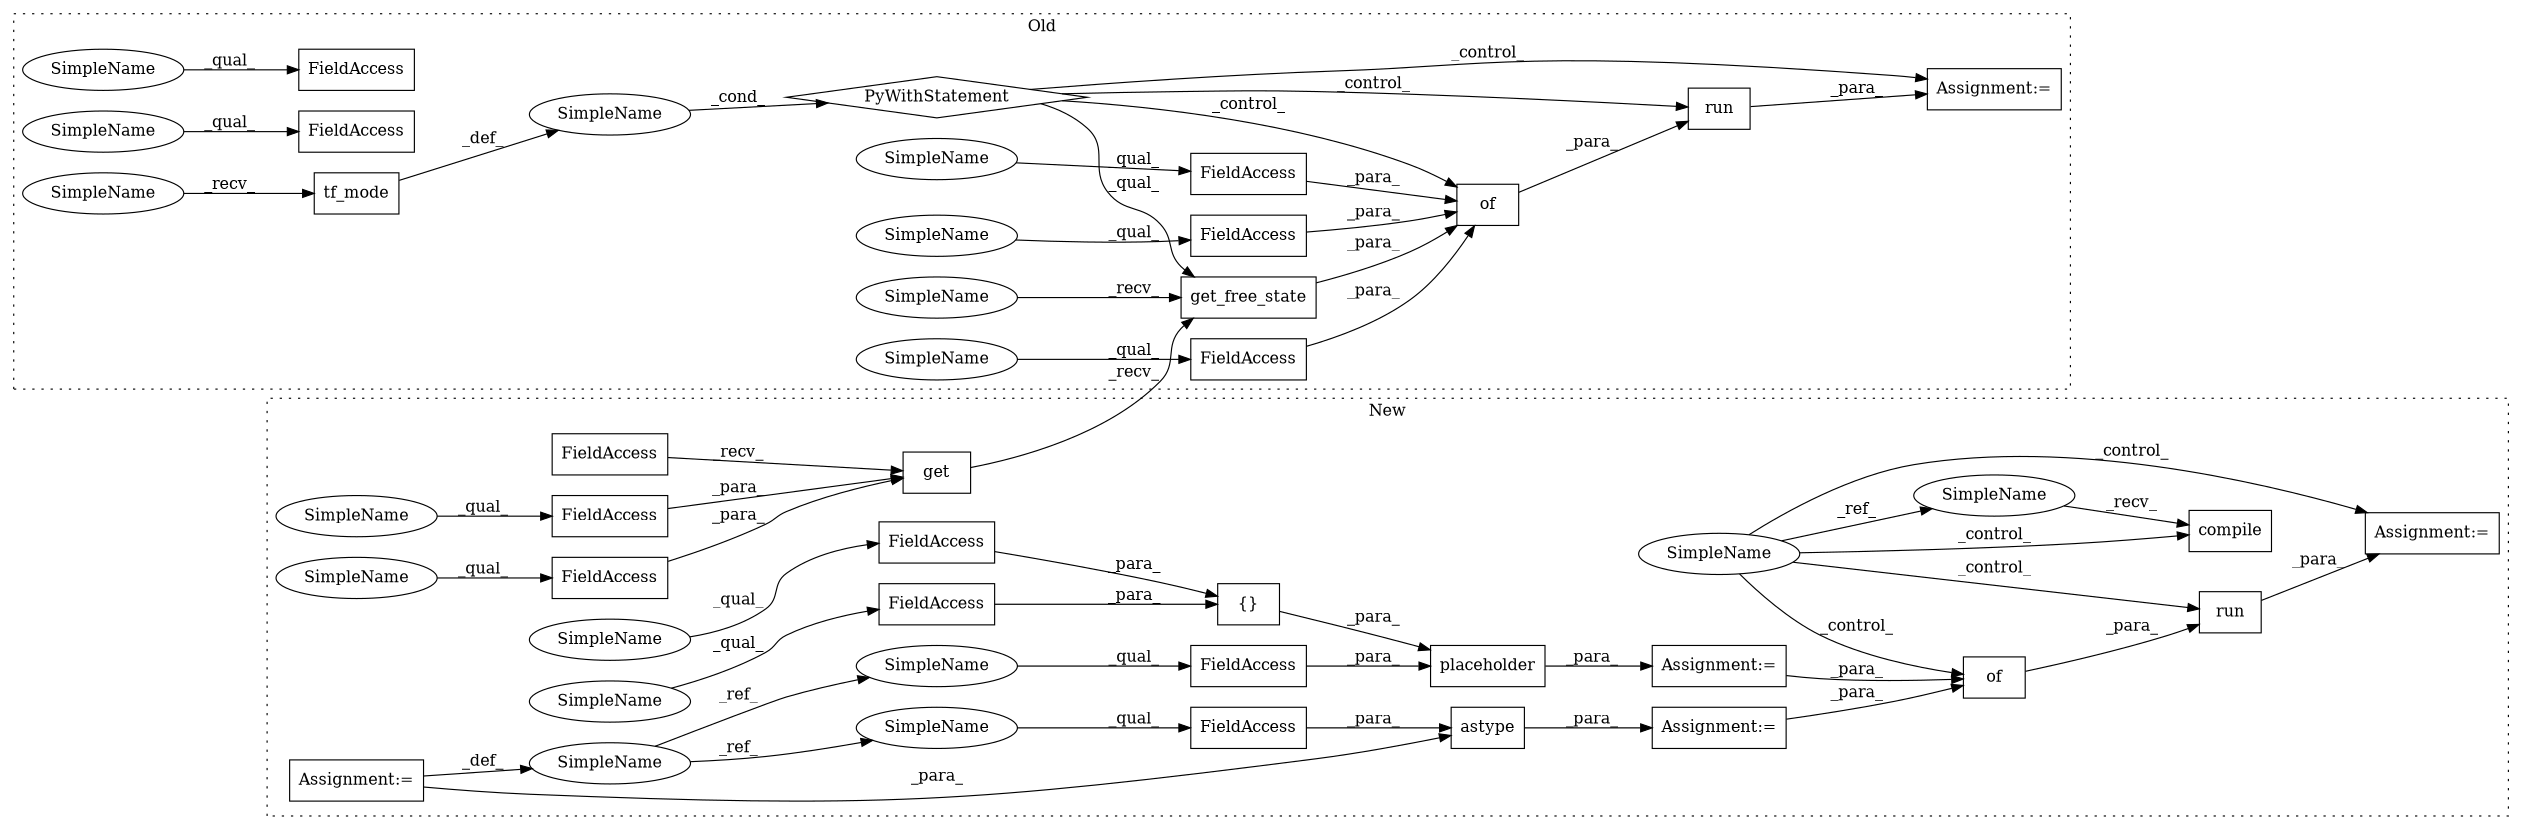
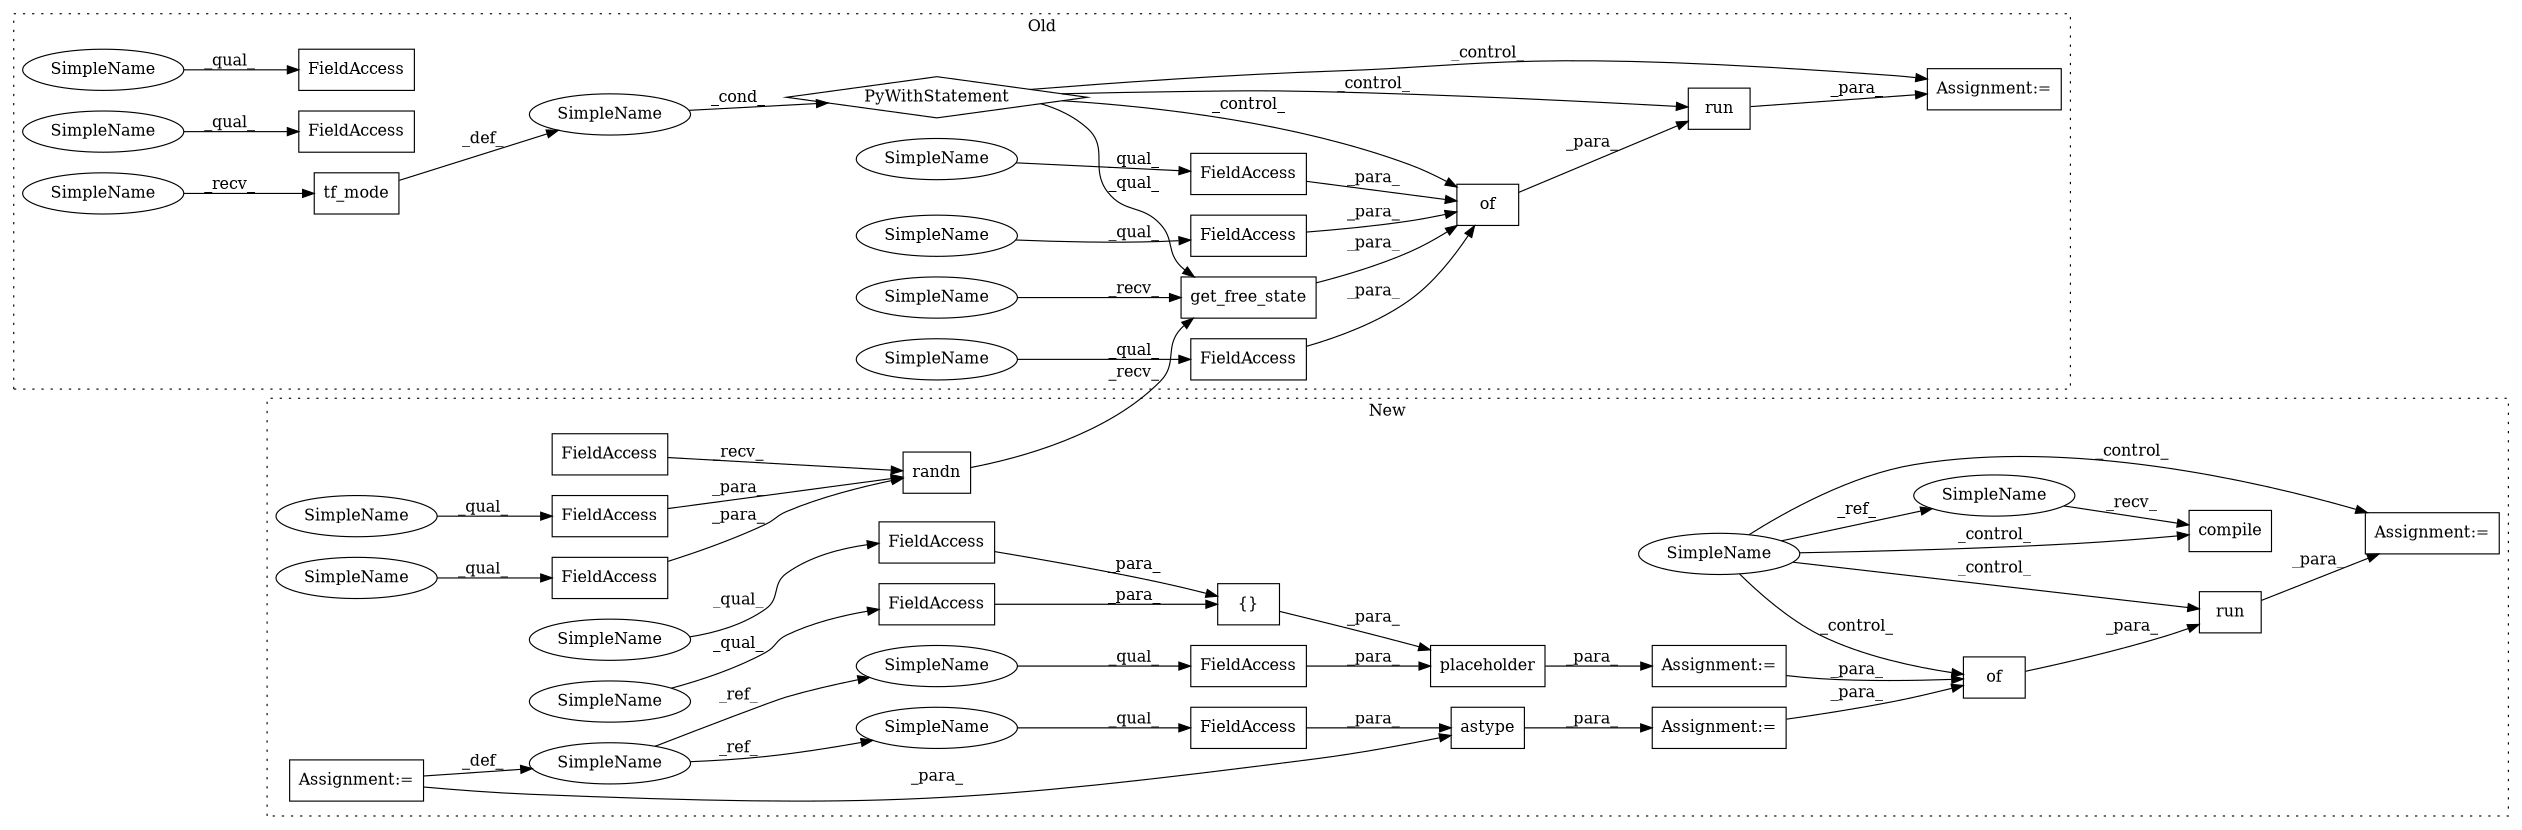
node "get": label "get" -> "randn"
